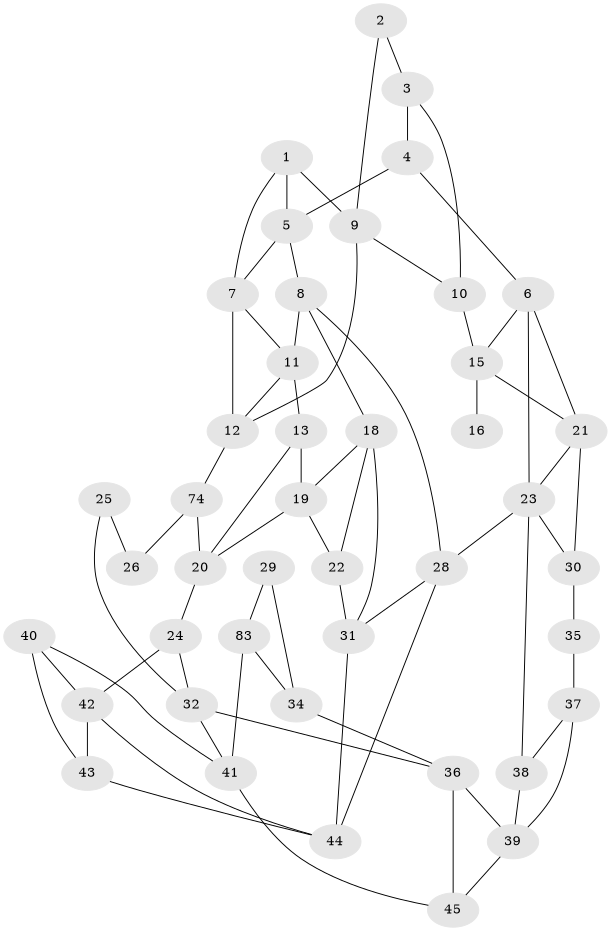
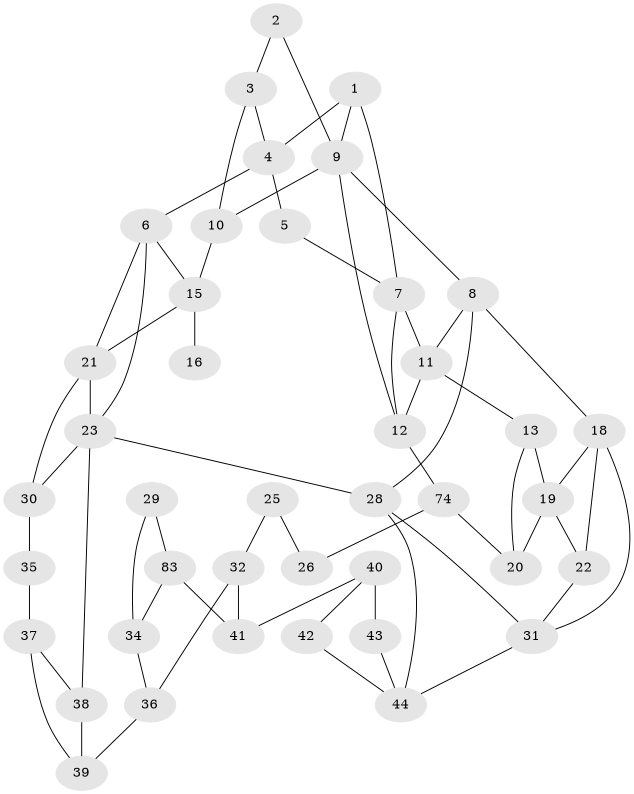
edge "1" -- "5": now "1" -- "4"
edge "5" -- "8": now "9" -- "8"
node "24": removed
edge "42" -- "43": removed
node "45": removed
